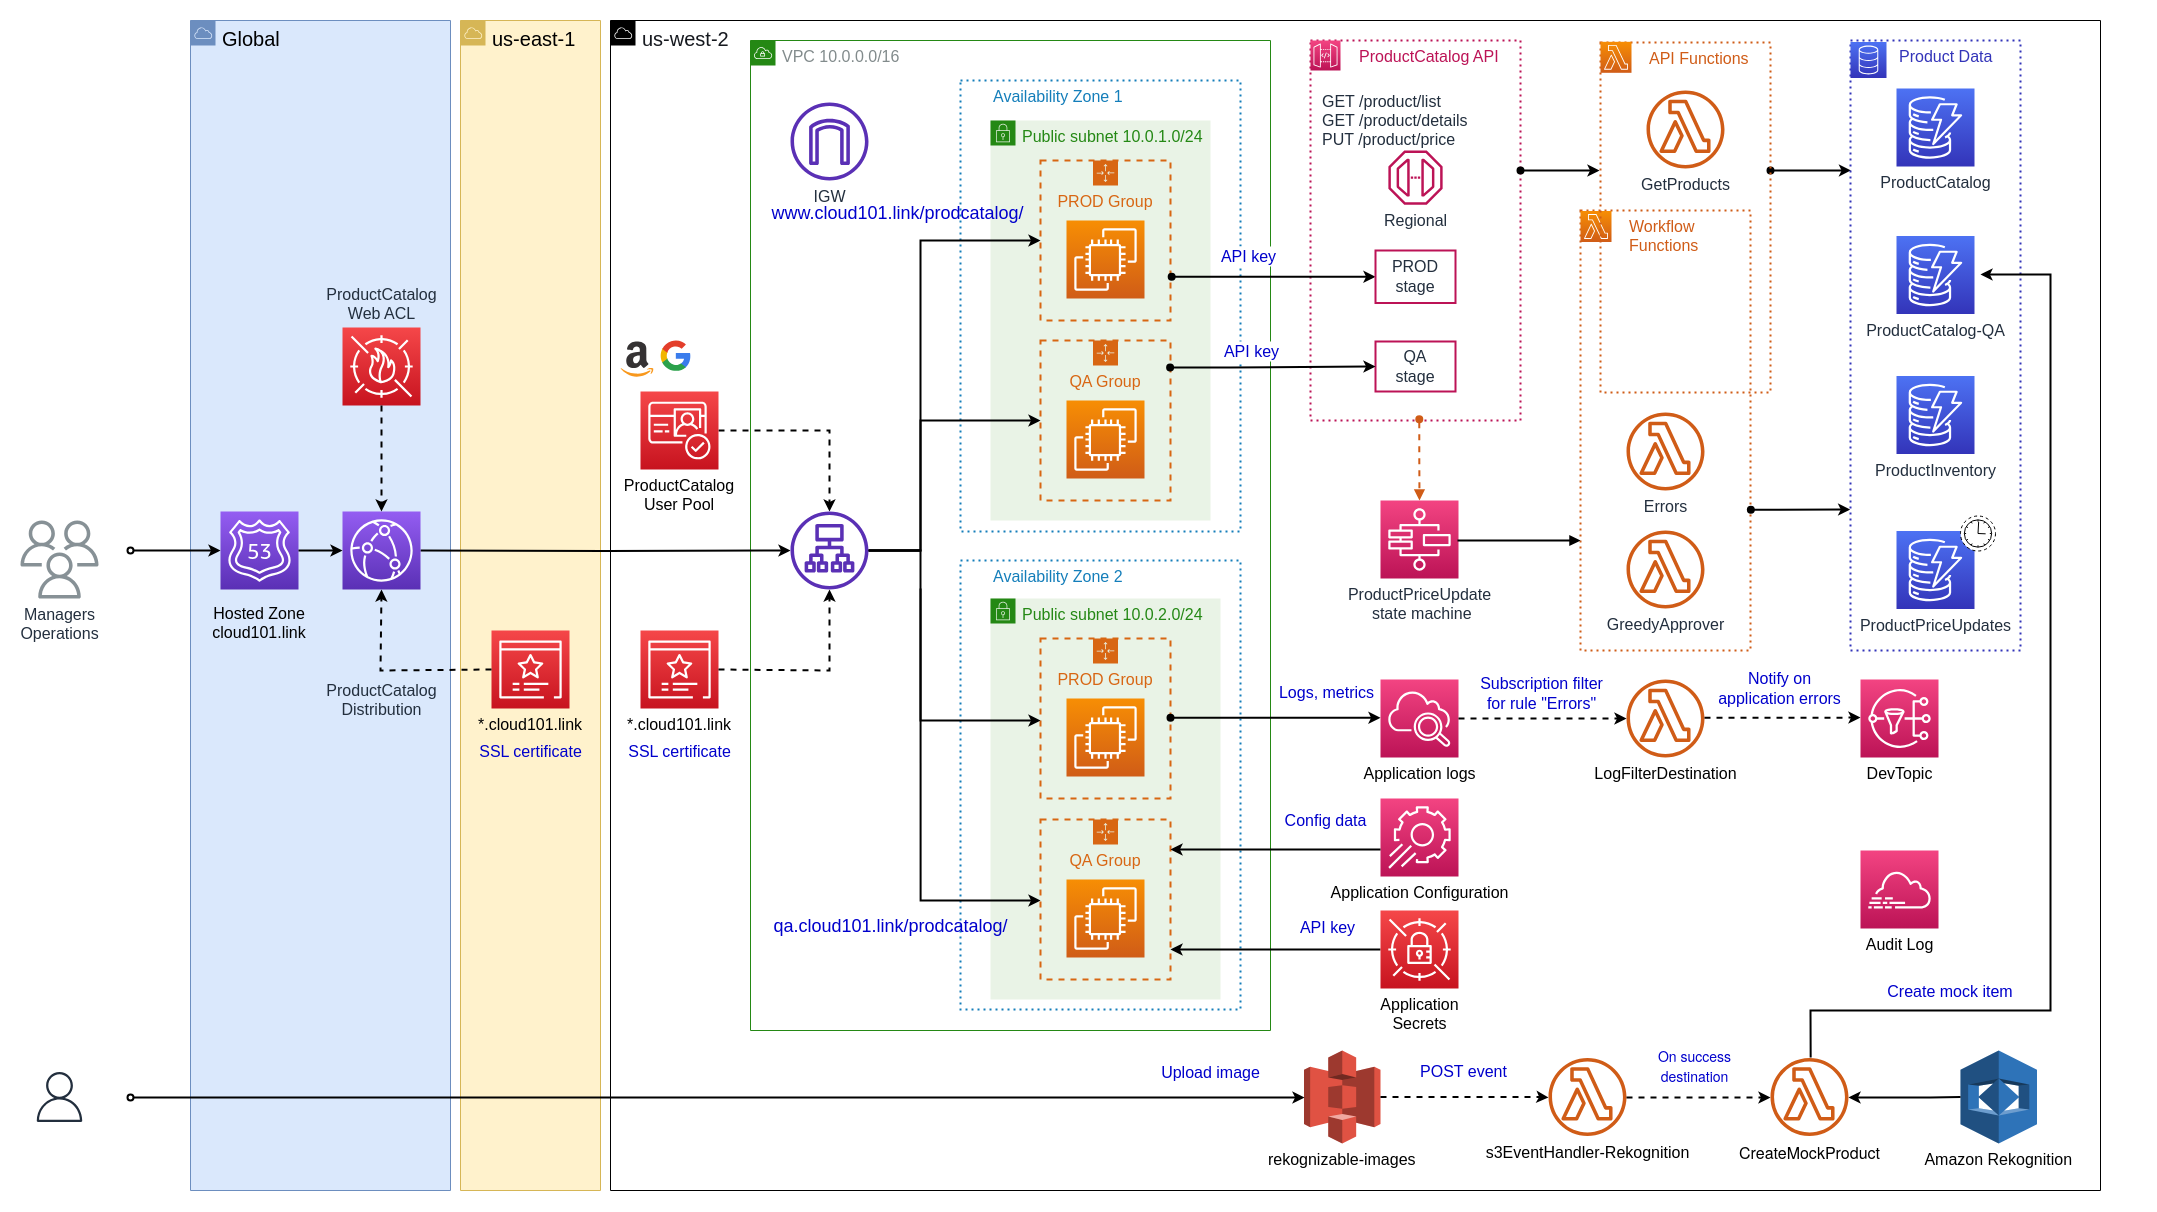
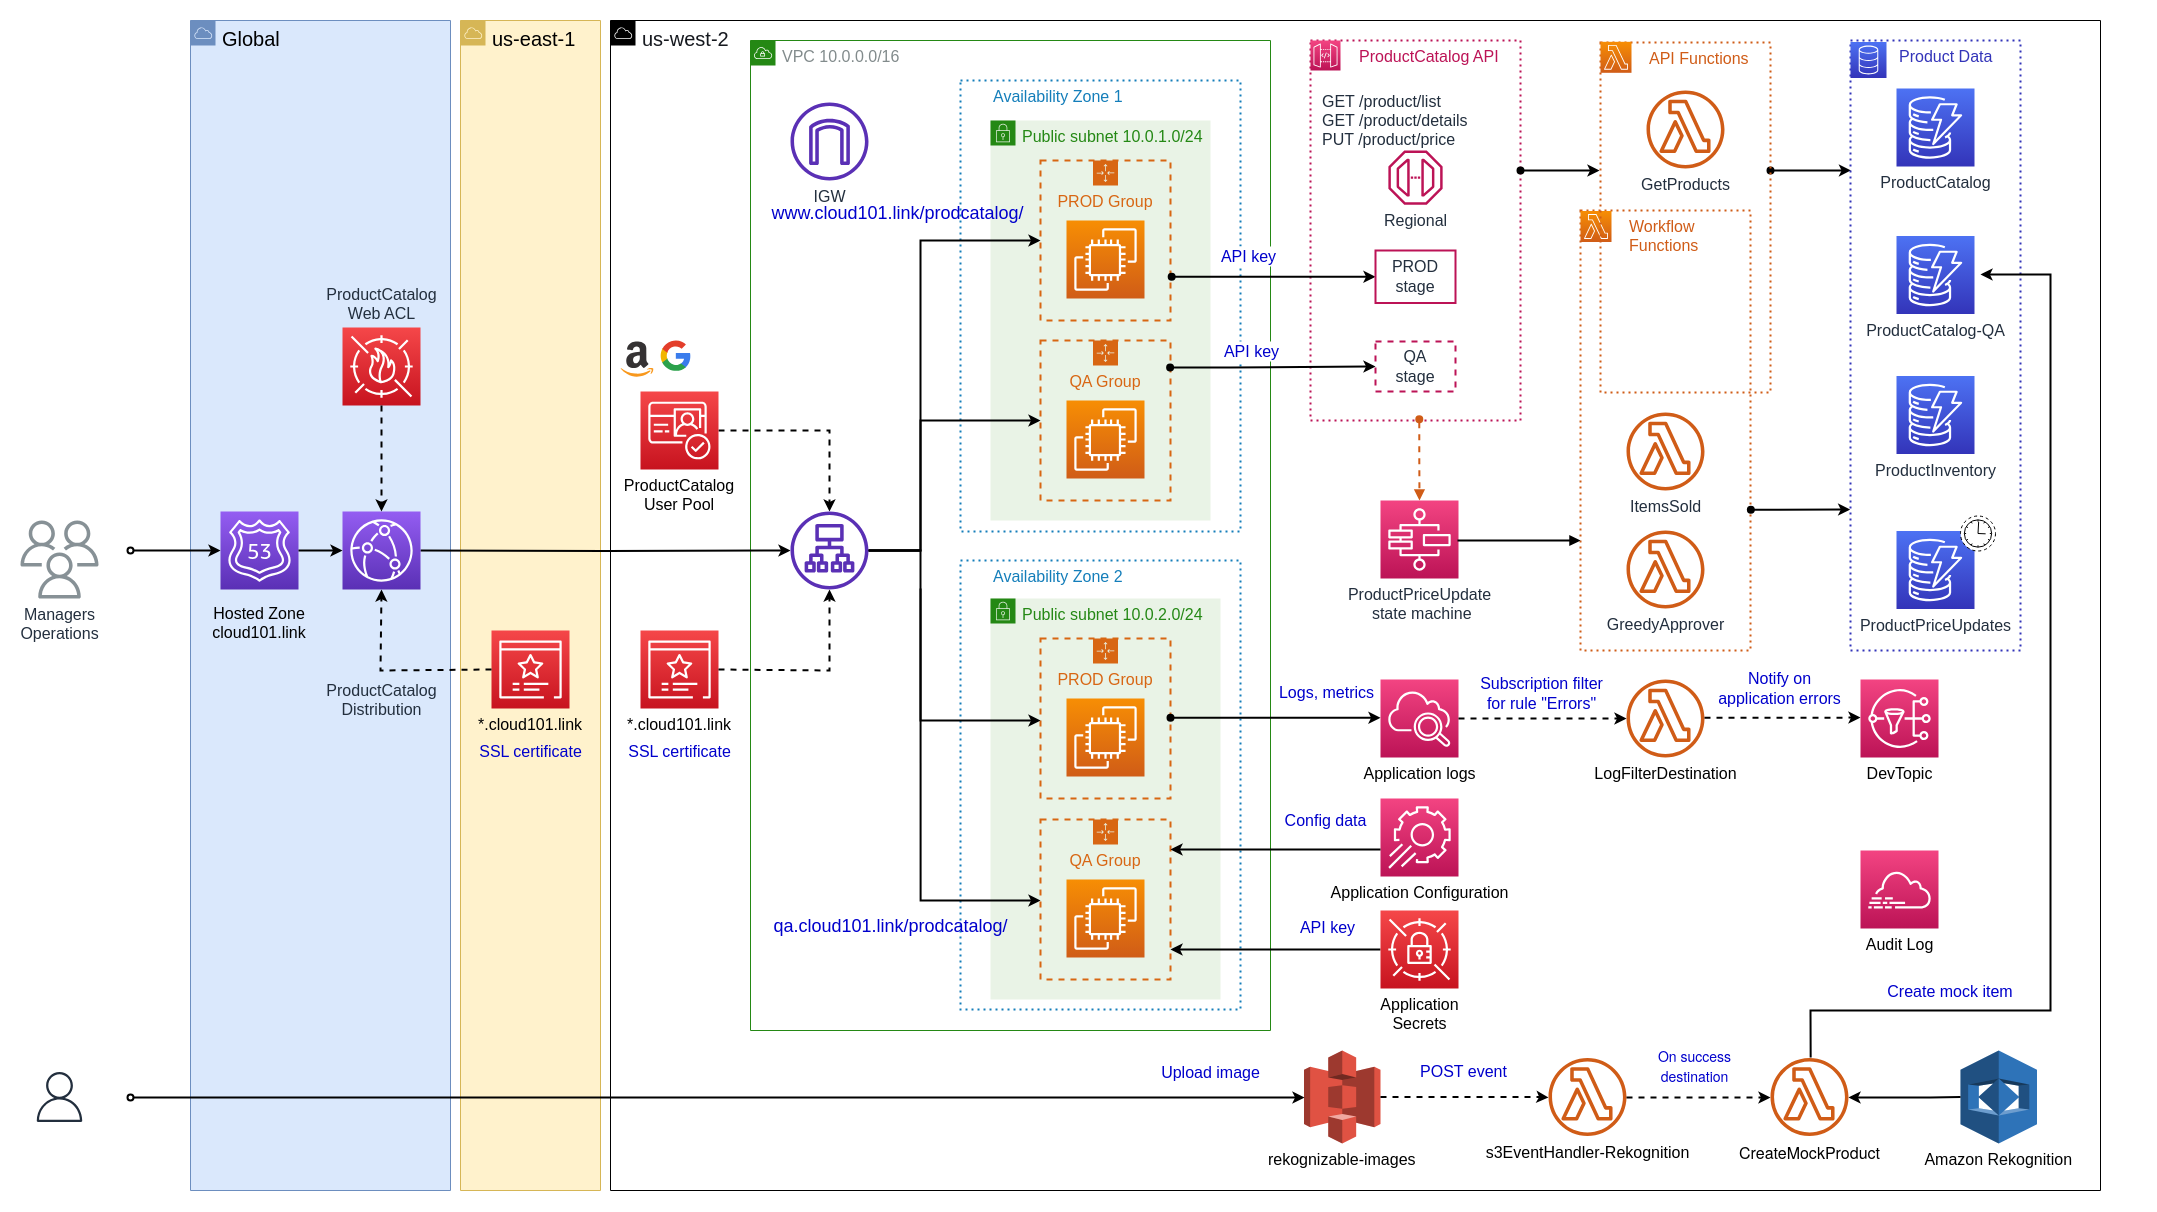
node "QAstage": style solid -> dashed
node "Errors": label "Errors" -> "ItemsSold"
